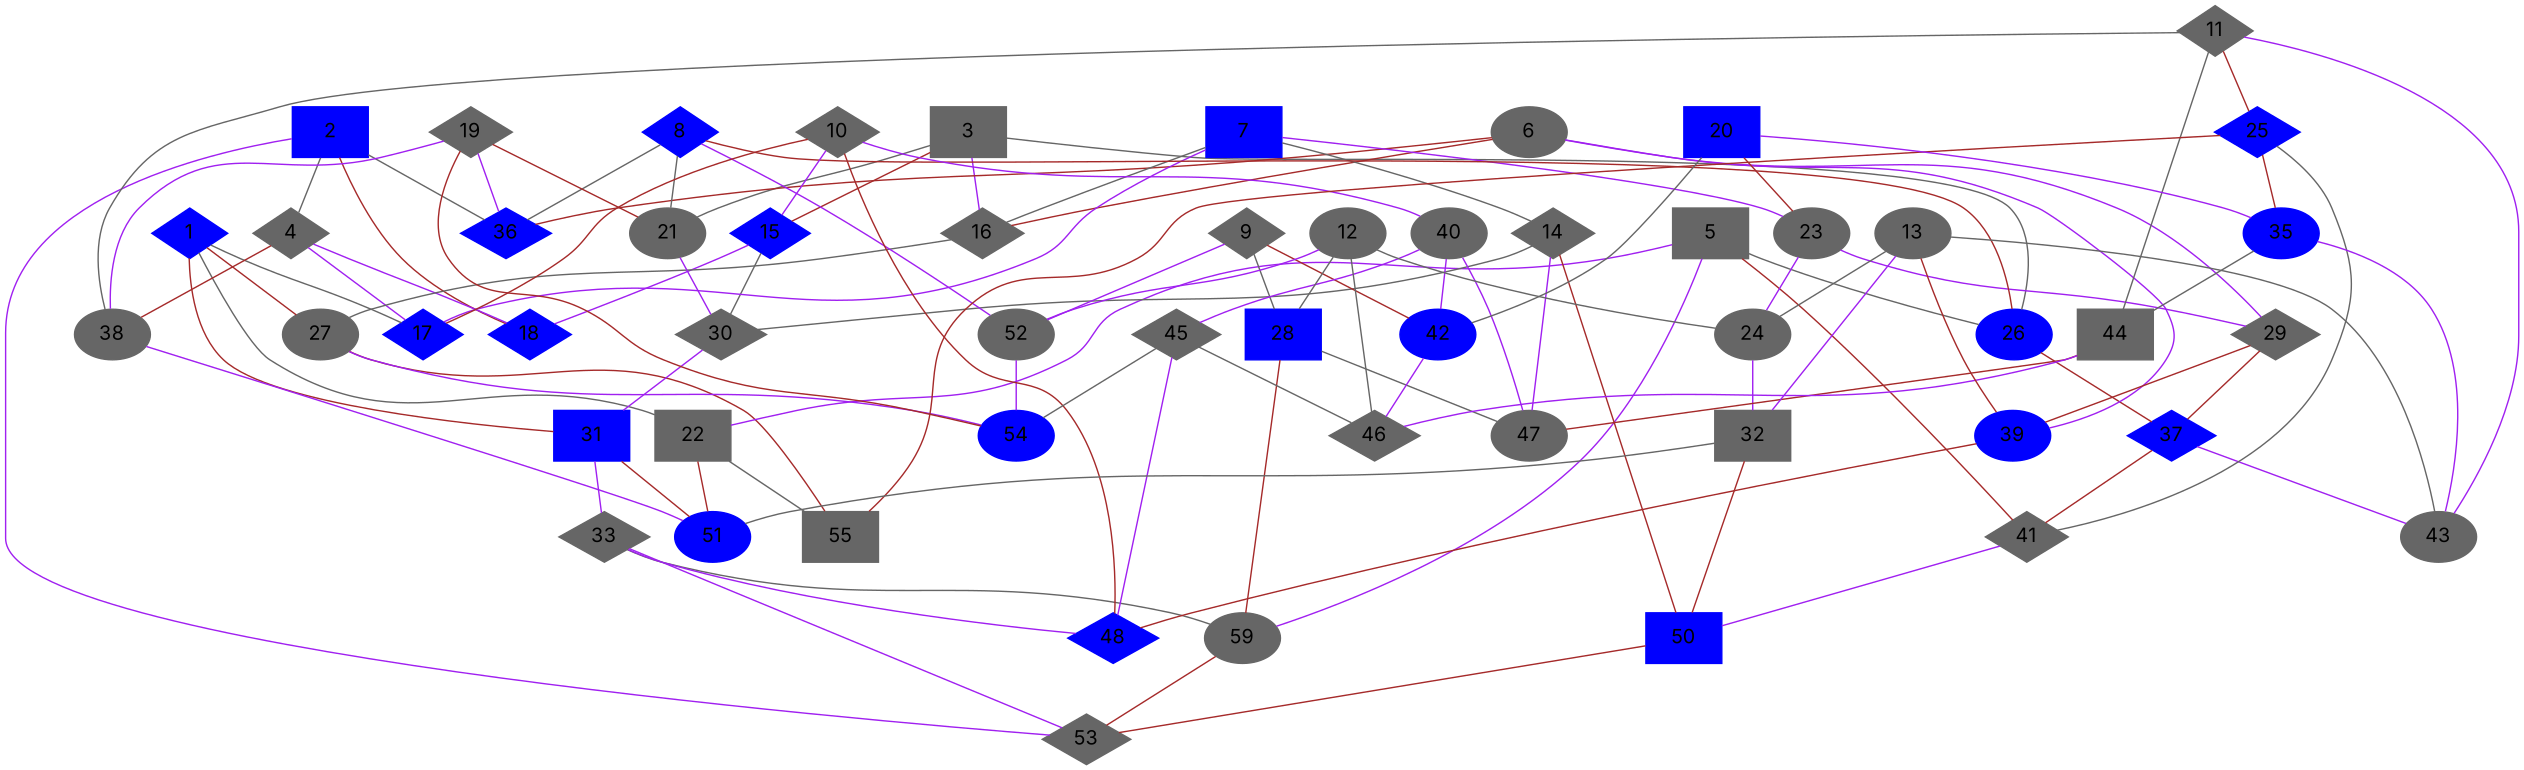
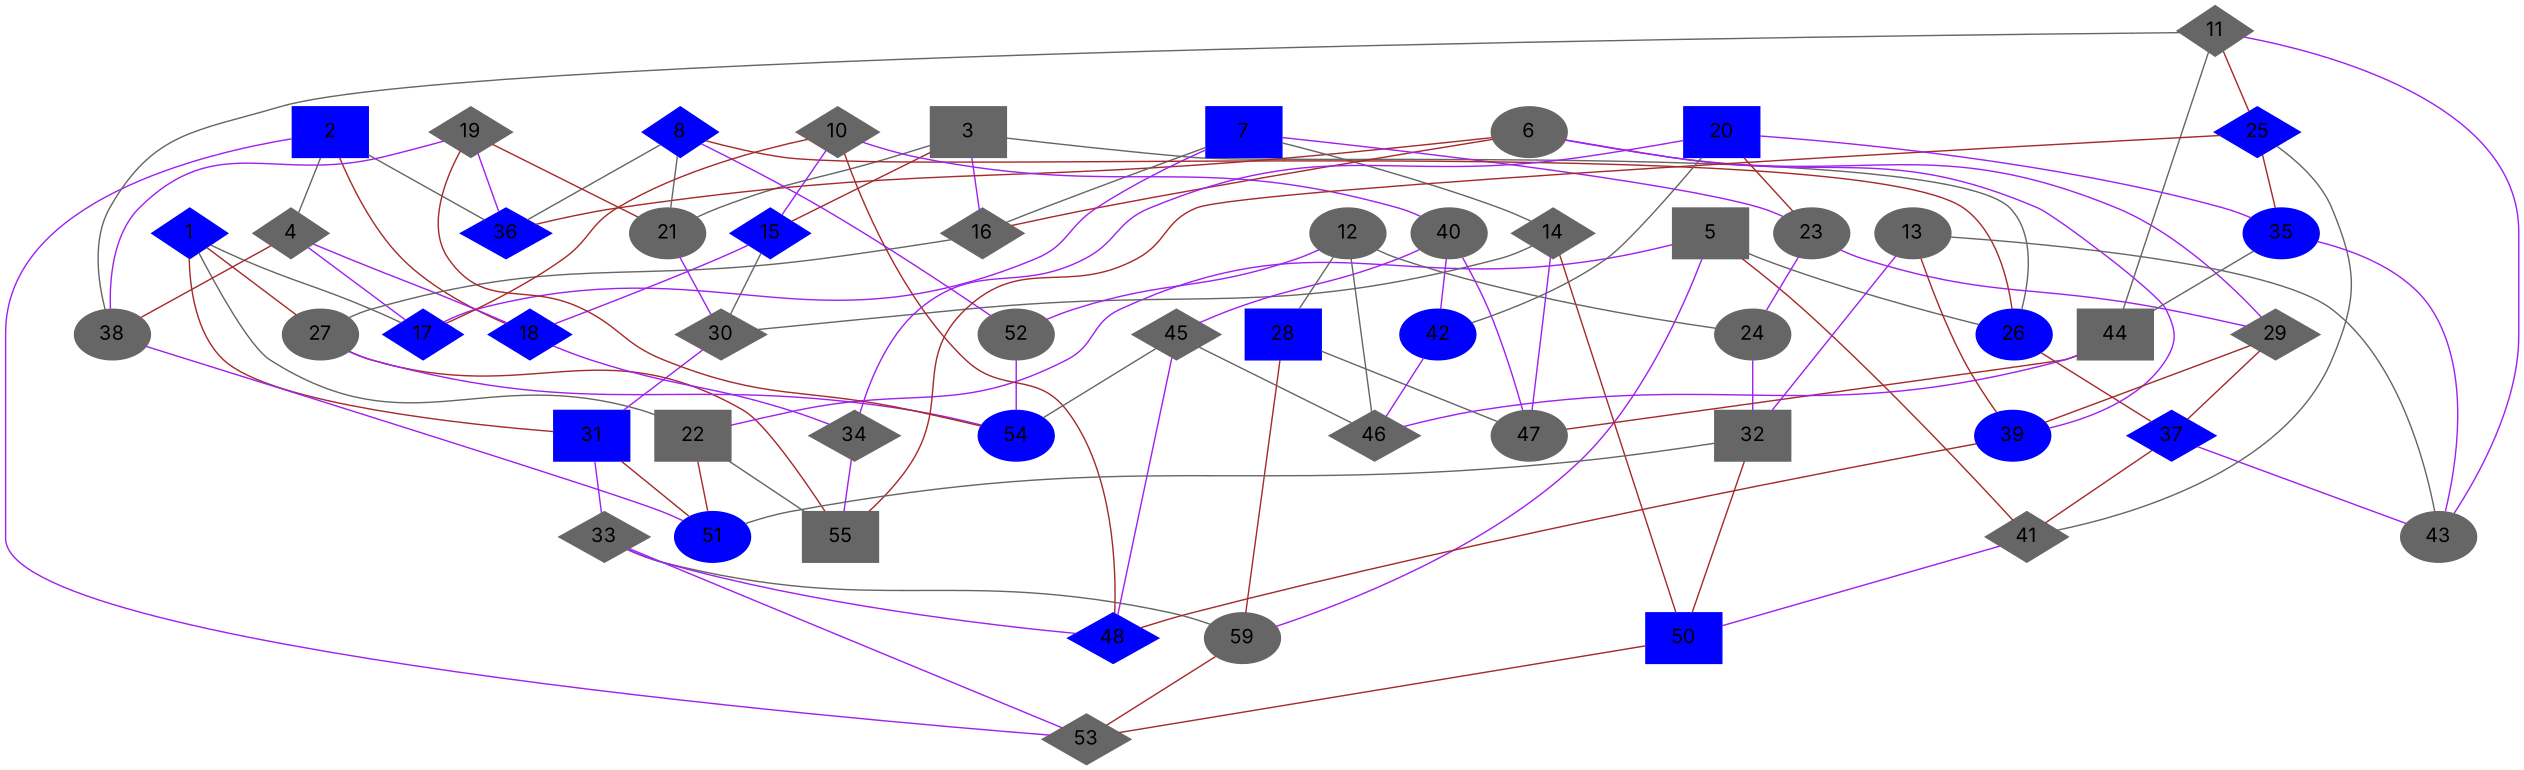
node "9": removed
edge "13" -- "24": removed
node "34": added
